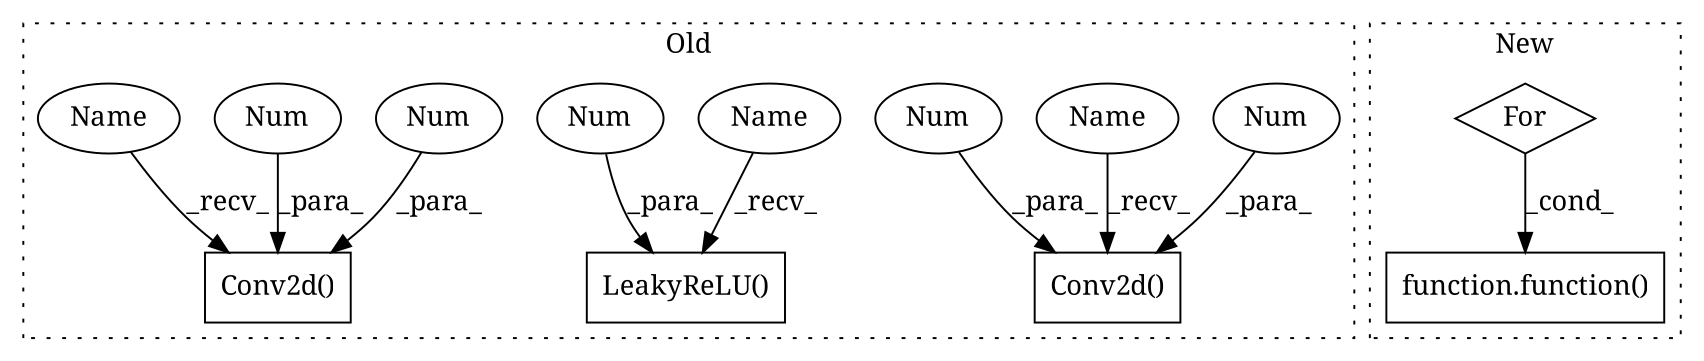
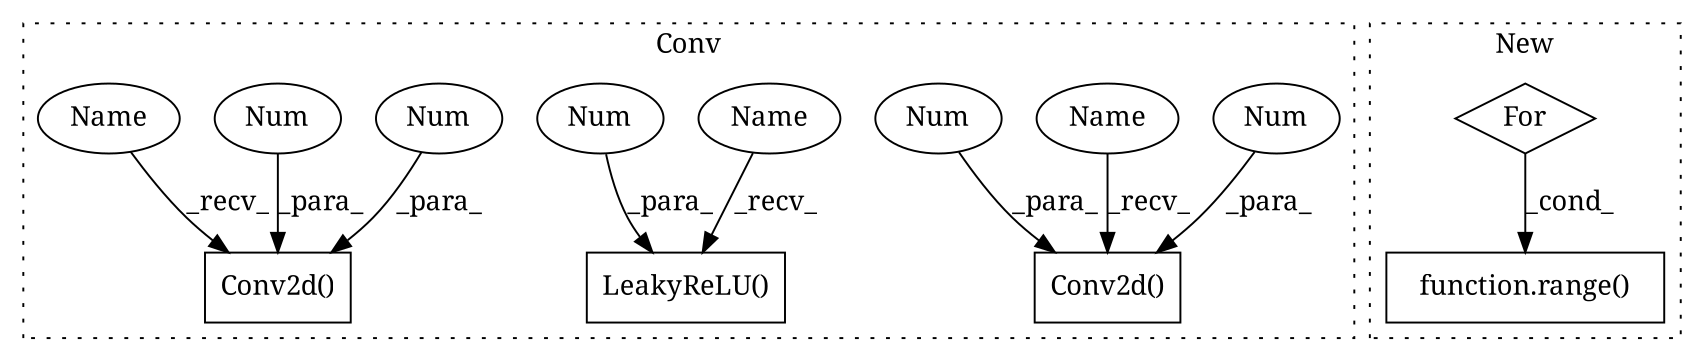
cluster "Old": label "Old" -> "Conv"
node "function.function()": label "function.function()" -> "function.range()"
